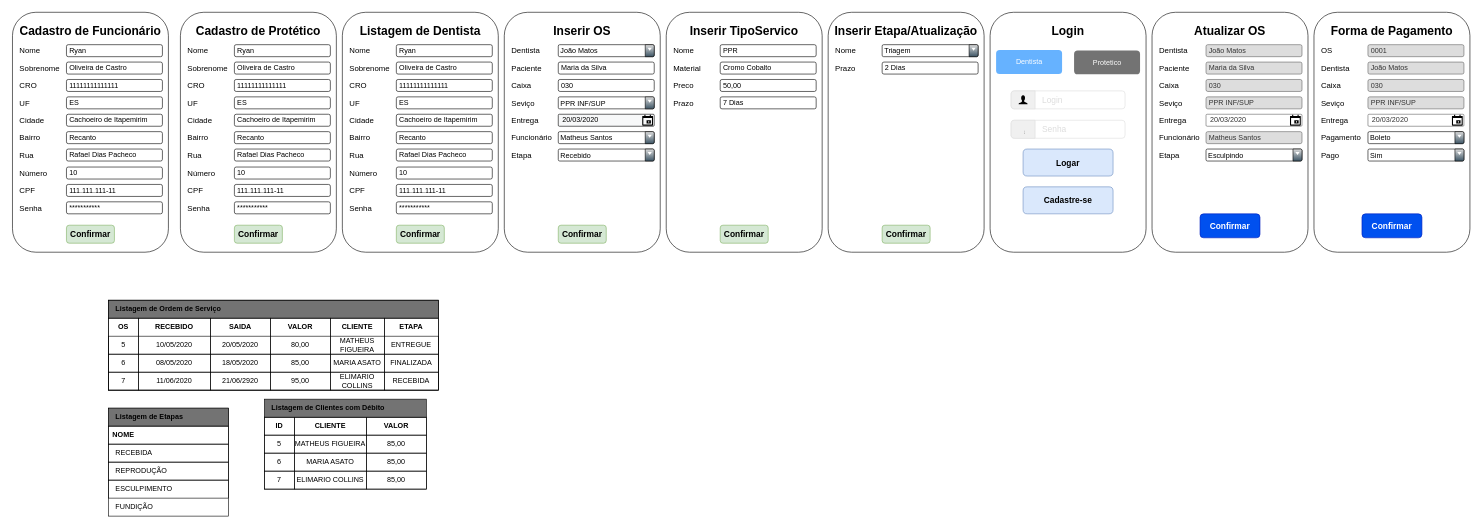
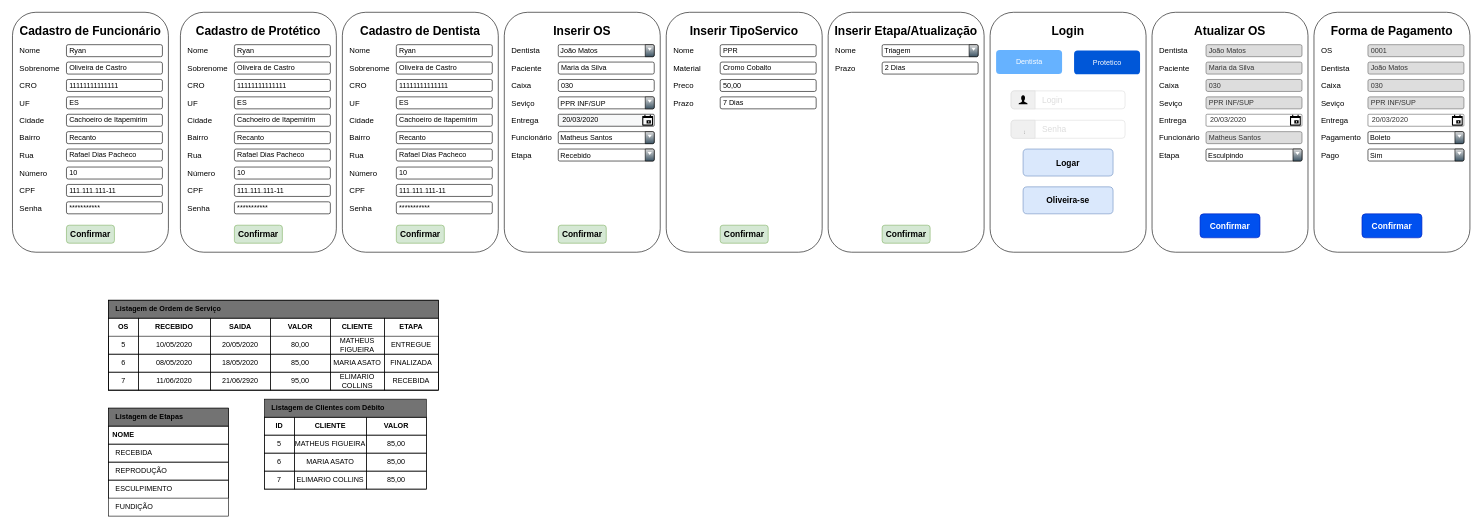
node "Listagem de Dentista": label "Listagem de Dentista" -> "Cadastro de Dentista"
node "Protetico": fillcolor #737373 -> #0057d8
node "Cadastre-se": label "Cadastre-se" -> "Oliveira-se"
